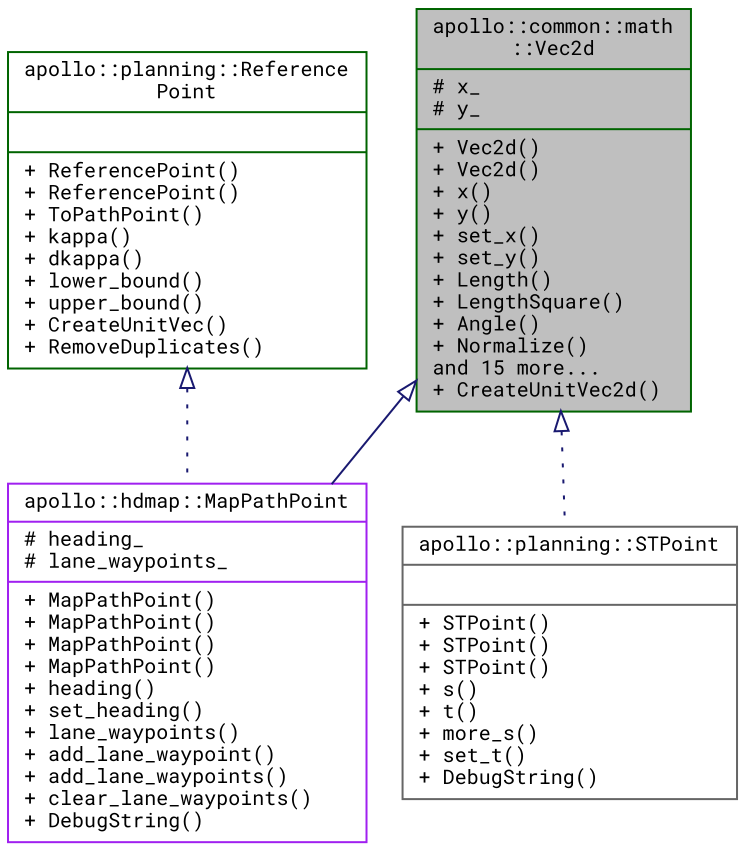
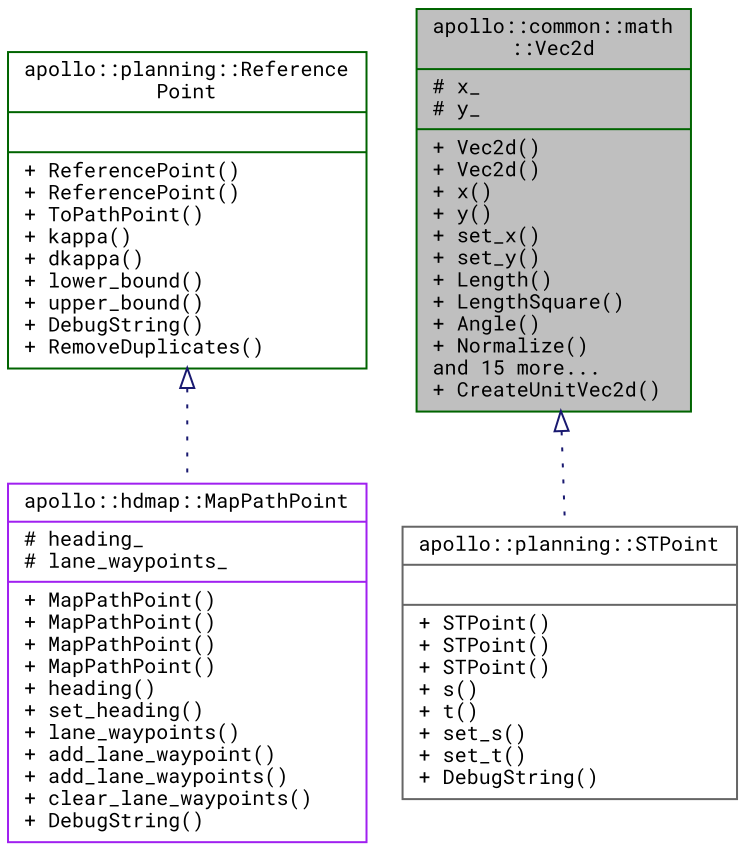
node "apollo::planning::Reference": text "+ CreateUnitVec()" -> "+ DebugString()"
edge "apollo::hdmap::MapPathPoint" -> "apollo::common::math": removed
node "apollo::planning::STPoint": text "+ more_s()" -> "+ set_s()"
